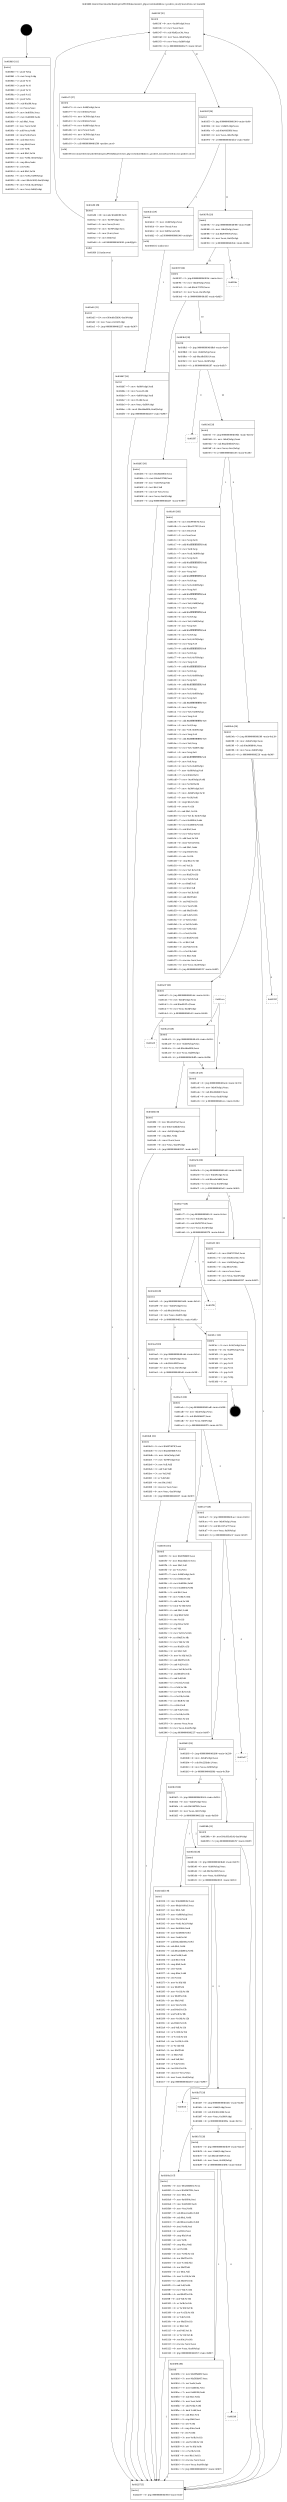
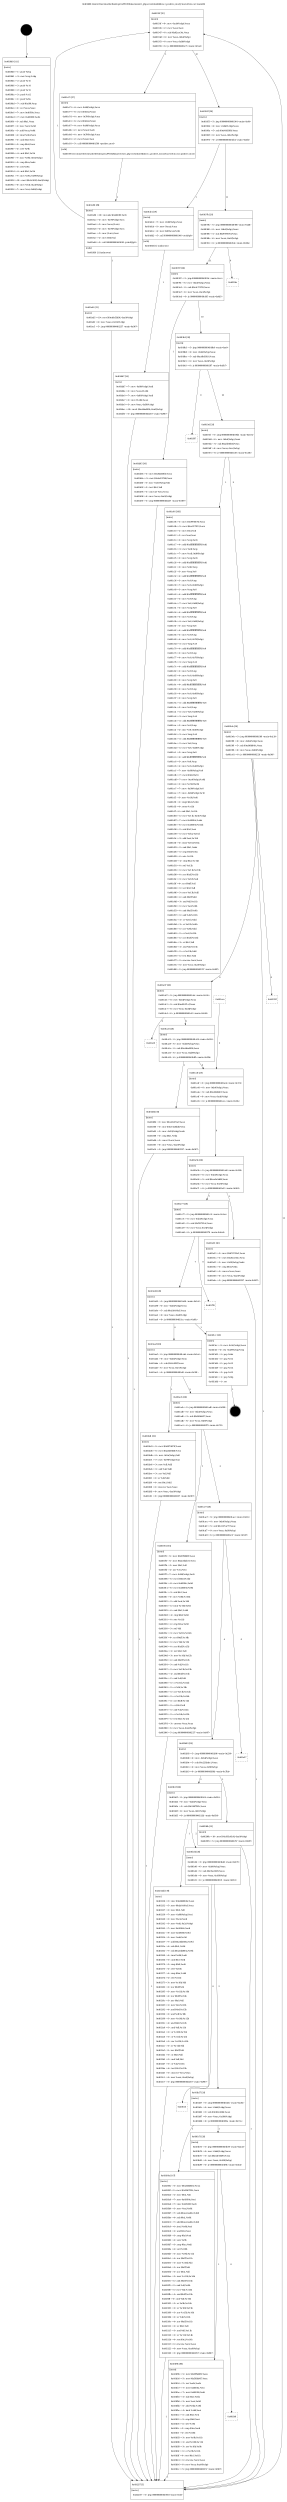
edge "0x401eca" -> "0x401a23 [28]": now "0x401a07 [28]" -> "0x401a23 [28]"
